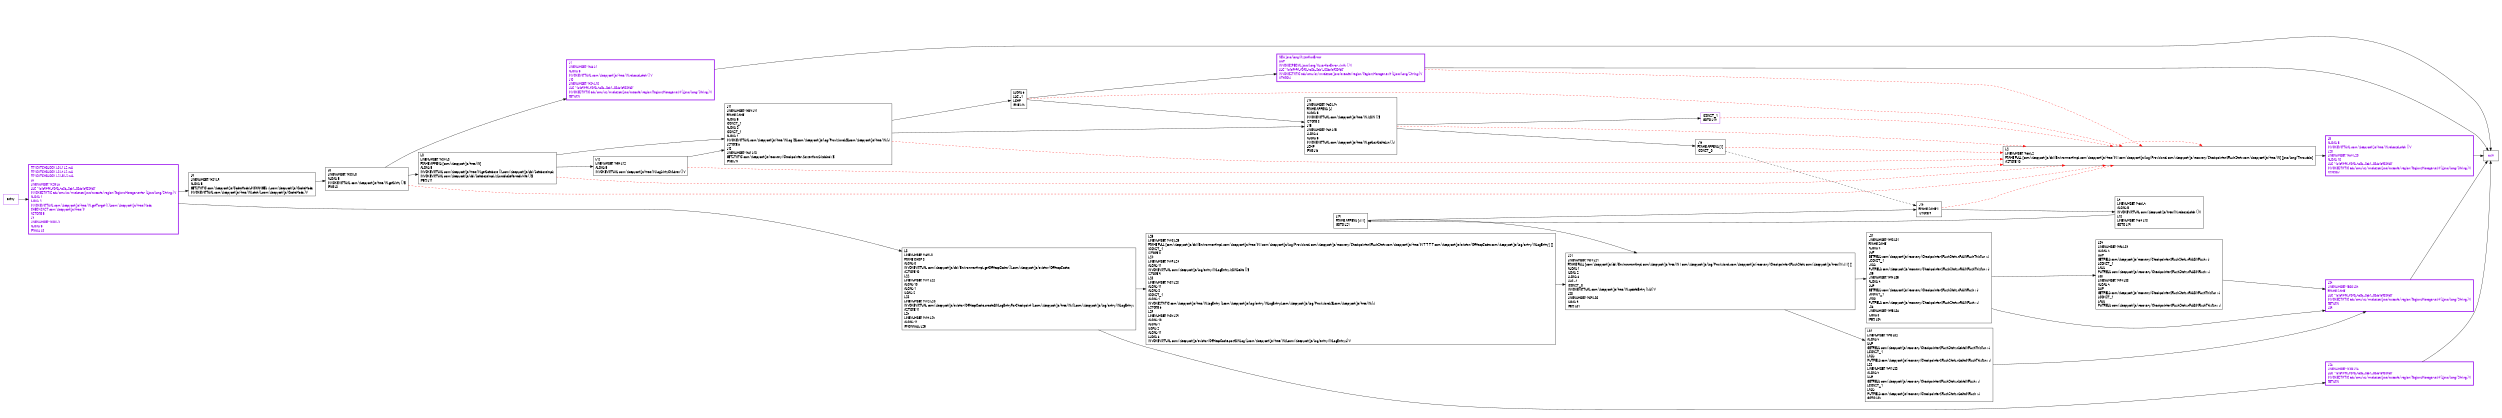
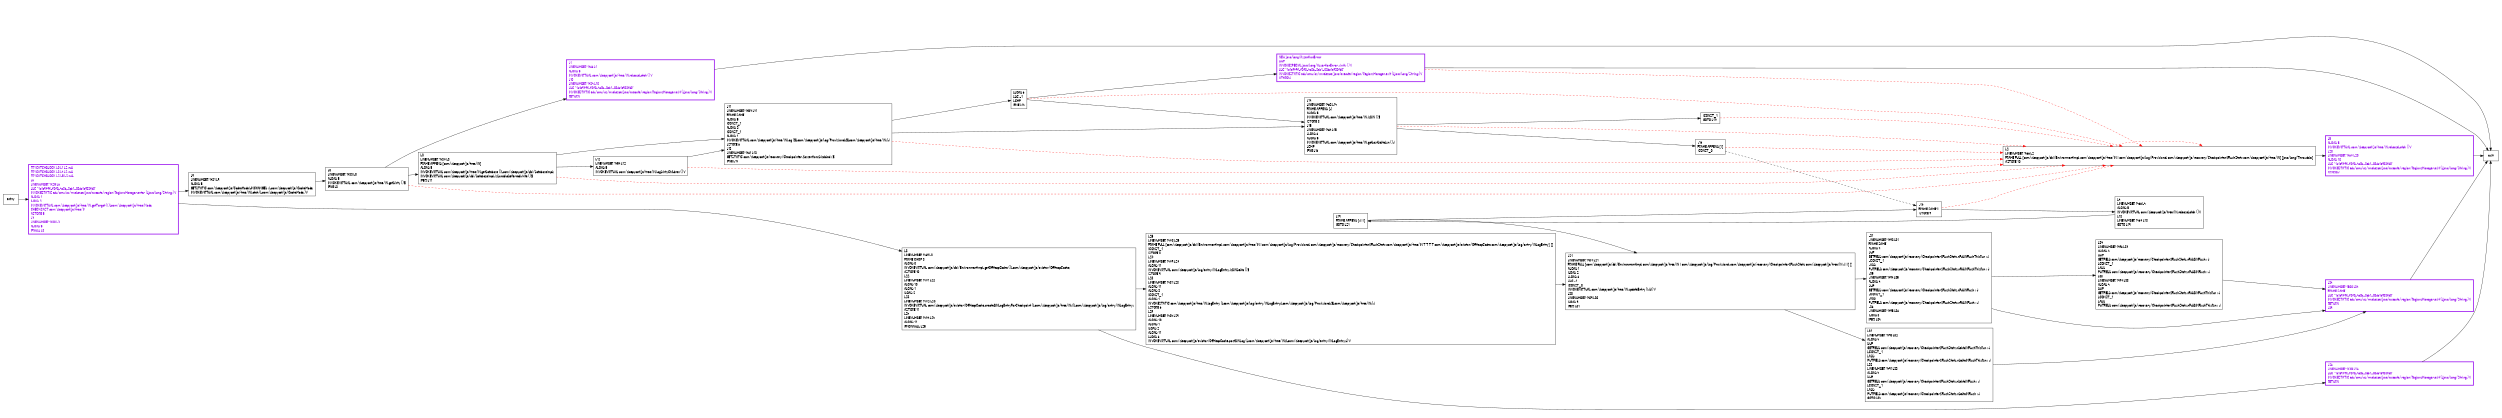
node "ICONST_1 GOTO L17": color purple -> black
node "exit": fontcolor purple -> black
node "entry": color purple -> black
